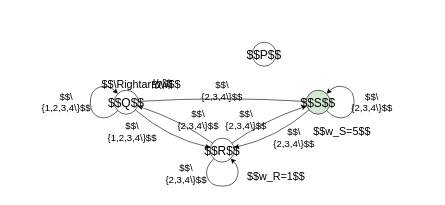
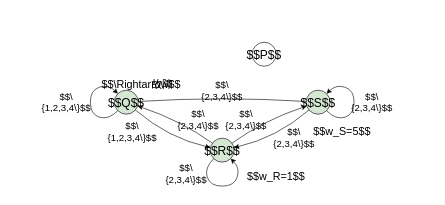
node "$$Q$$": fillcolor #ffffff -> #d5e8d4
node "$$R$$": fillcolor #ffffff -> #d5e8d4
